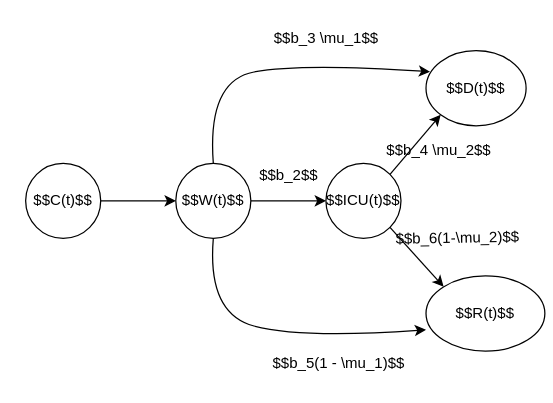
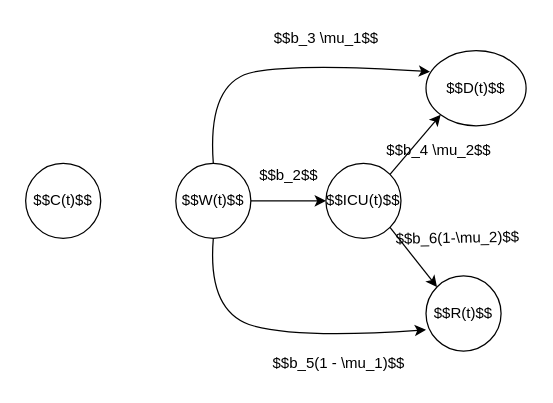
edge "$$C(t)$$" -> "$$W(t)$$": removed
node "$$R(t)$$": size 119x75 -> 75x75
